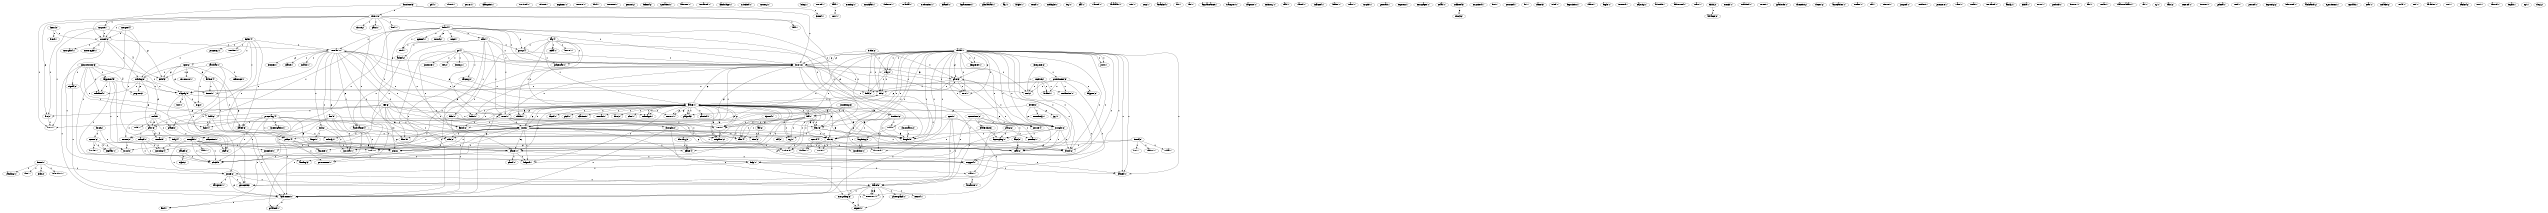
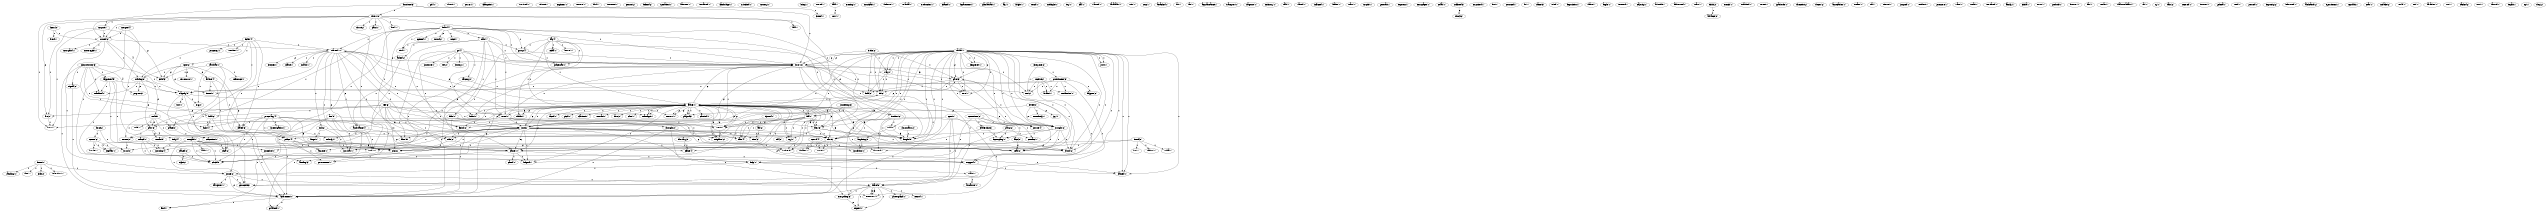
node "veteran(11)": label "veteran(11)" -> "started(11)"
edge "committee(2)" -> "made(1)": removed, label "1"
